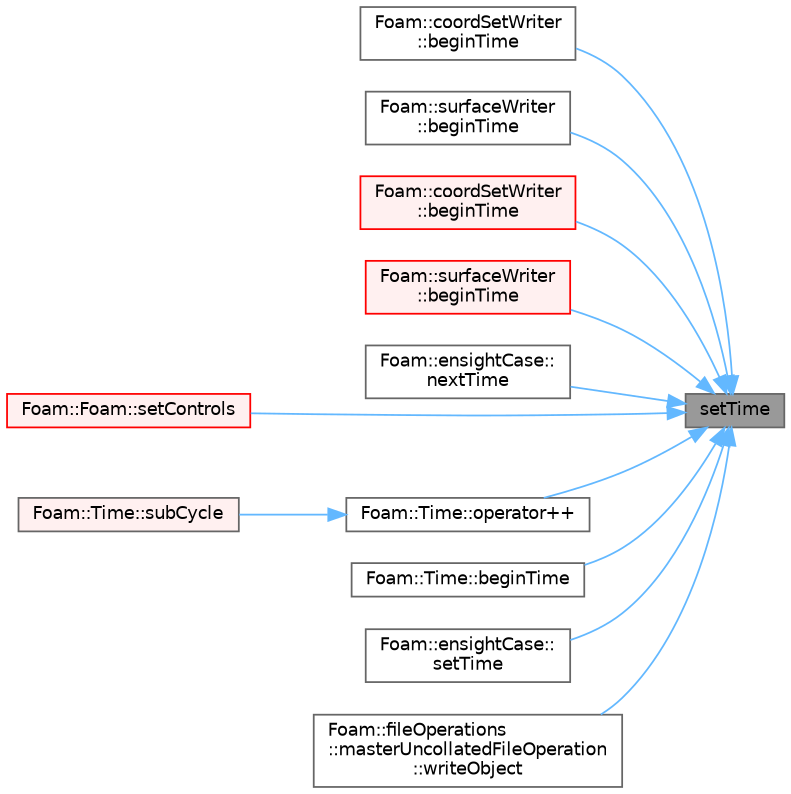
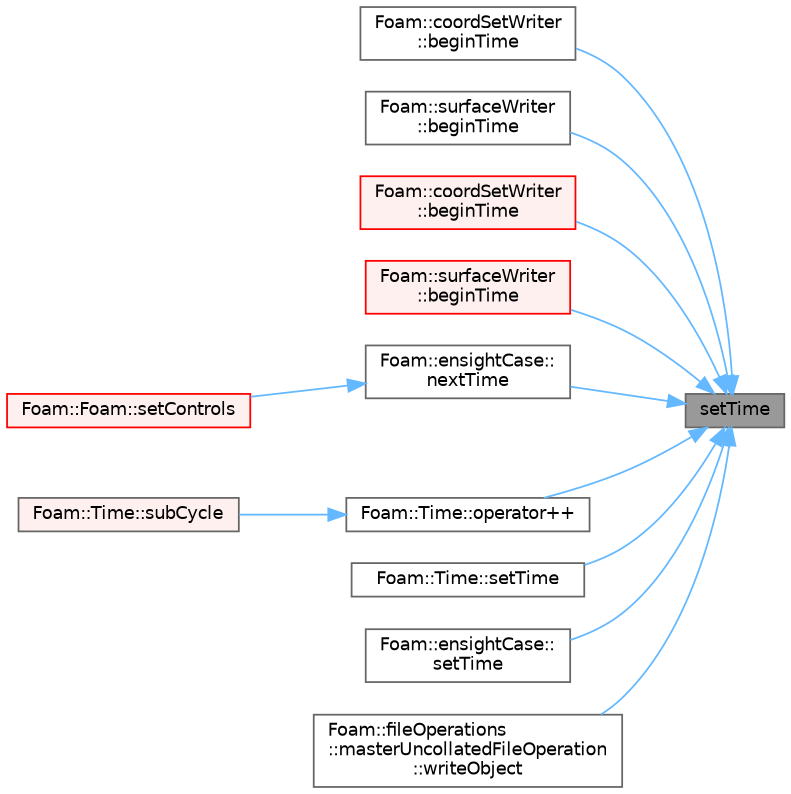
edge "Foam::Foam::setControls" -> "setTime": now "Foam::Foam::setControls" -> "Foam::ensightCase:: nextTime"
node "Foam::Time::beginTime": label "Foam::Time::beginTime" -> "Foam::Time::setTime"
